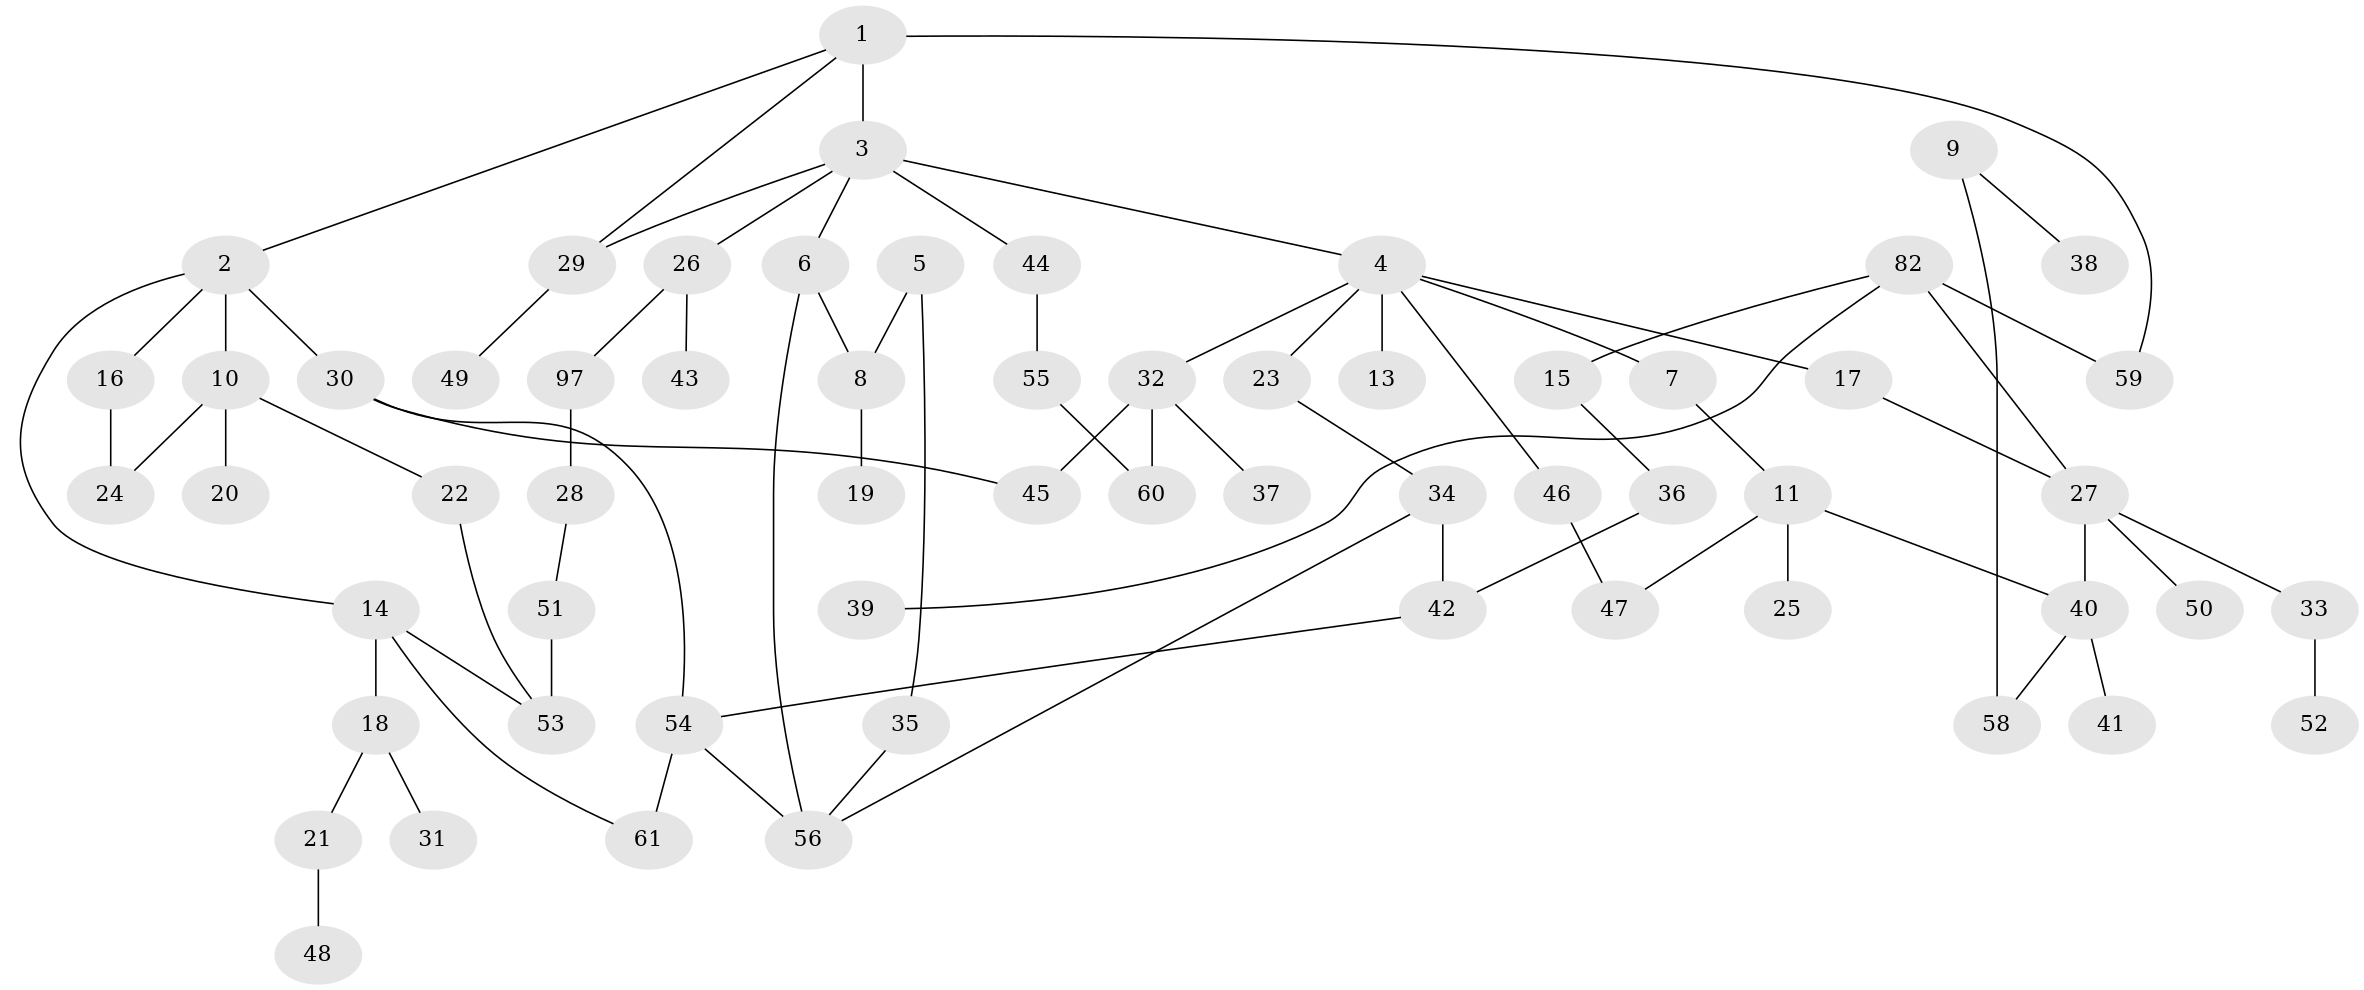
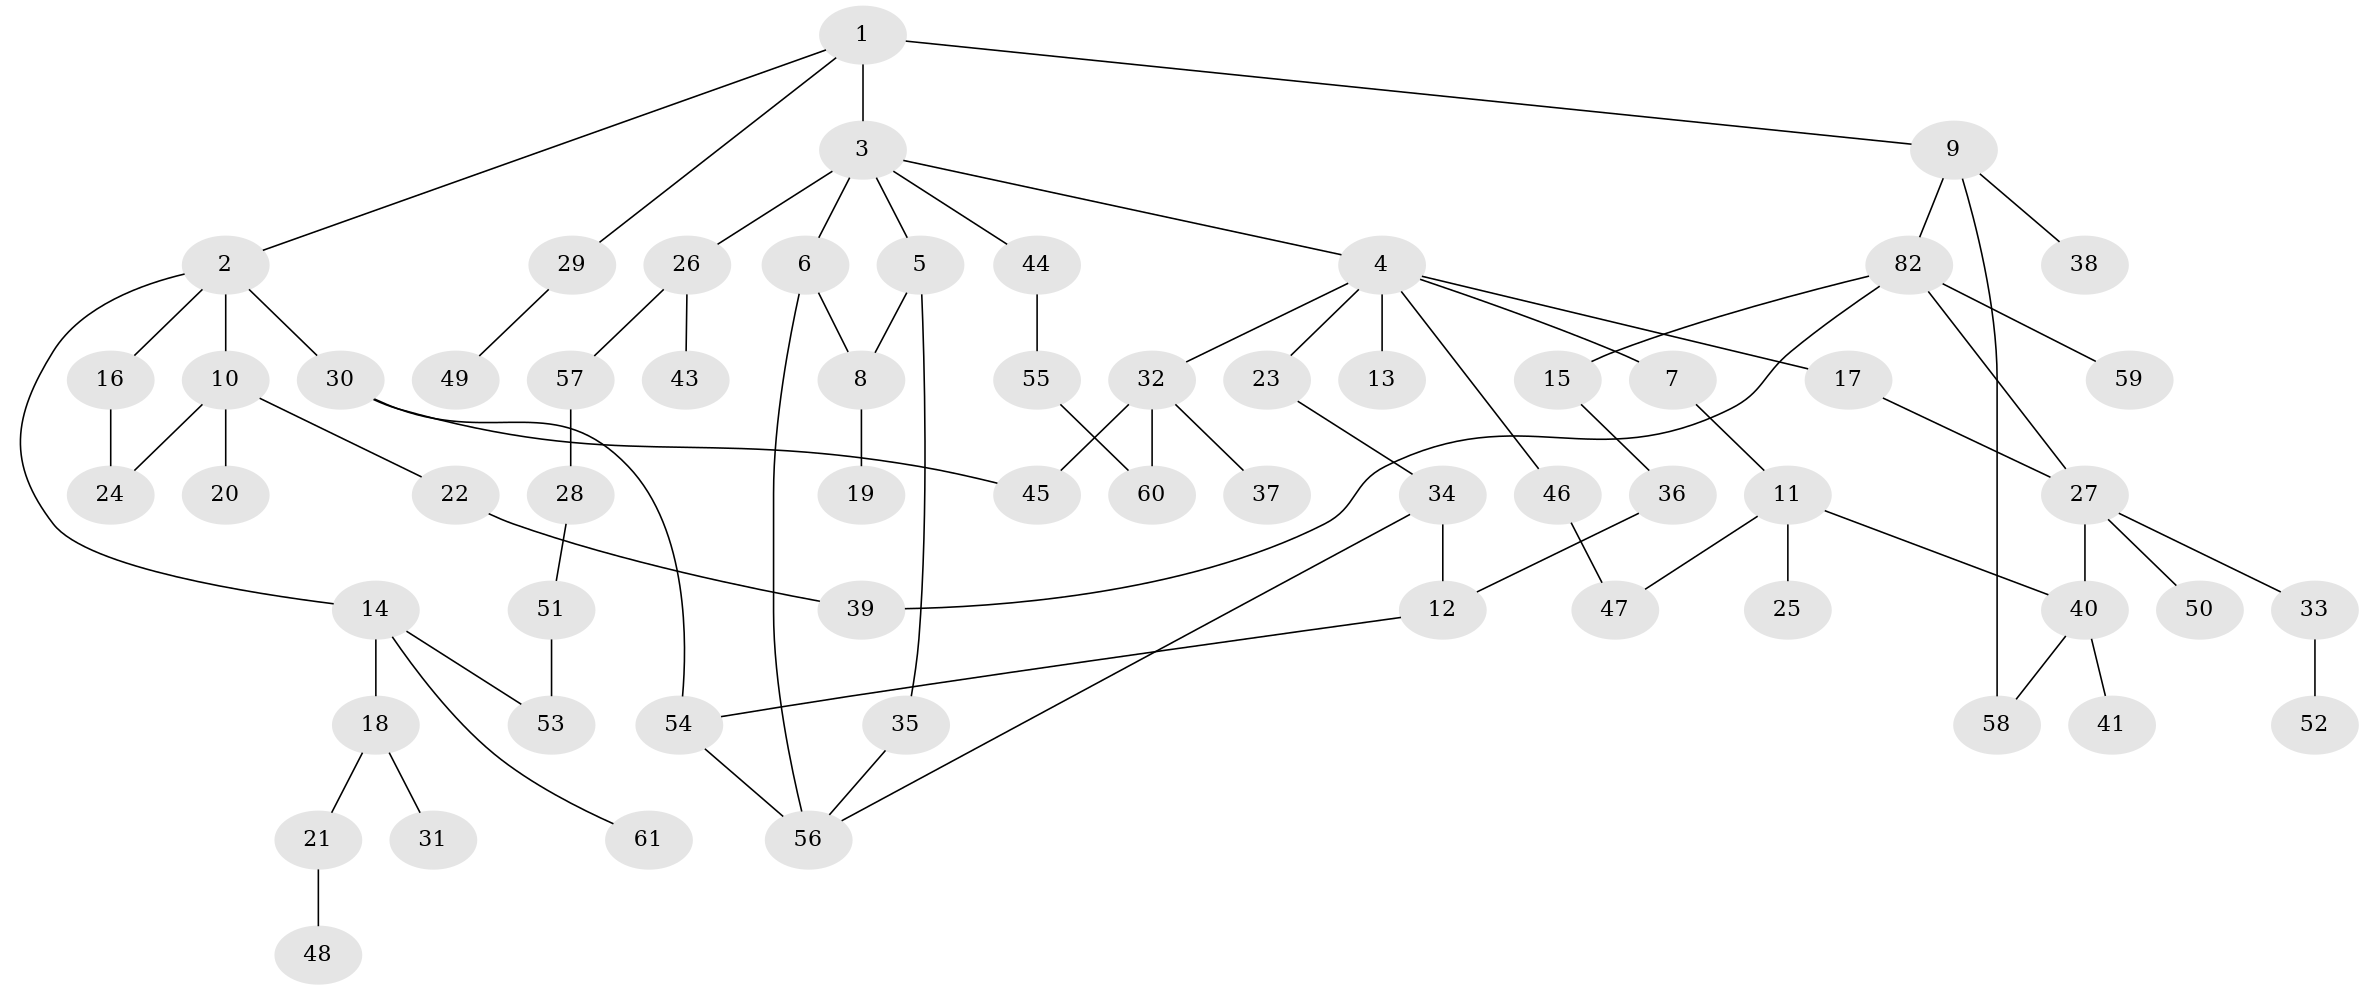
edge "1" -- "59": now "1" -- "9"
edge "3" -- "29": now "3" -- "5"
edge "9" -- "82": added
node "97": label "97" -> "57"
node "42": label "42" -> "12"
edge "22" -- "53": now "22" -- "39"
edge "54" -- "61": removed
